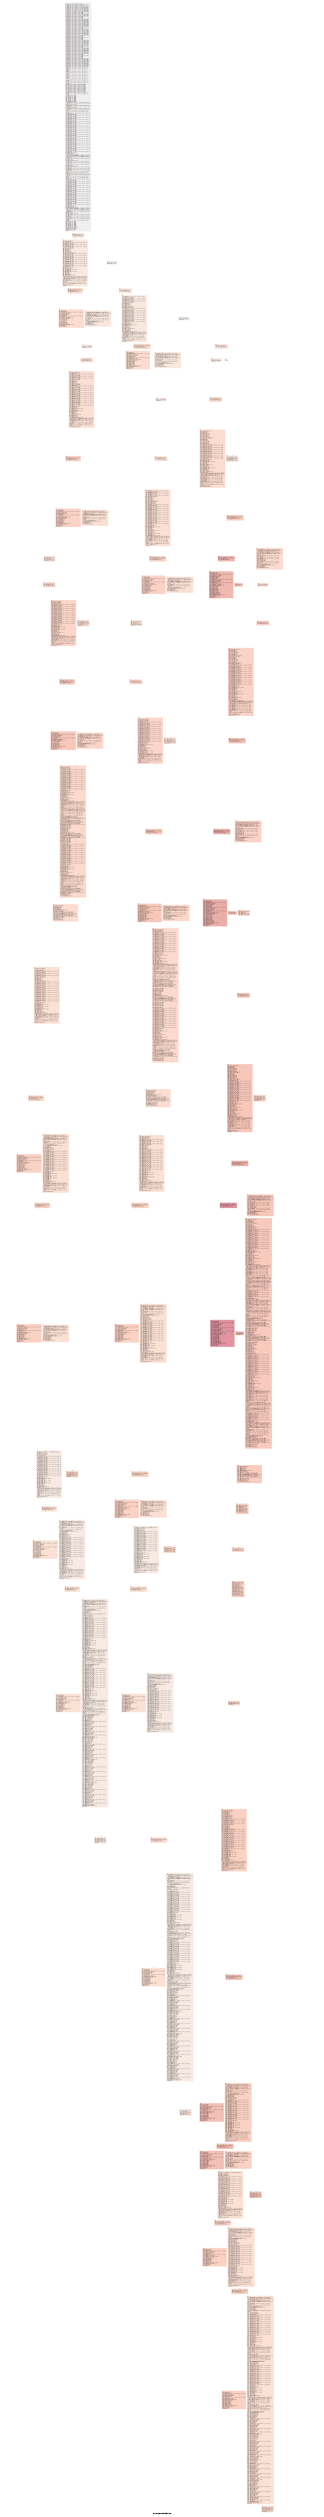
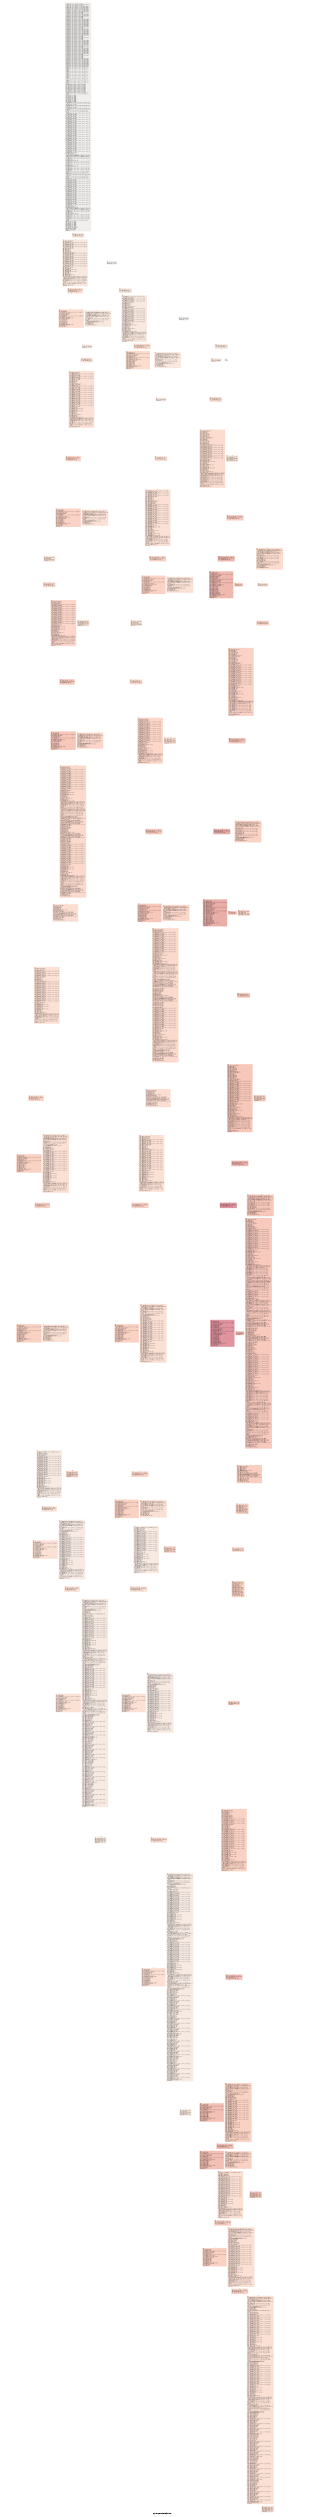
node "3071:": removed
